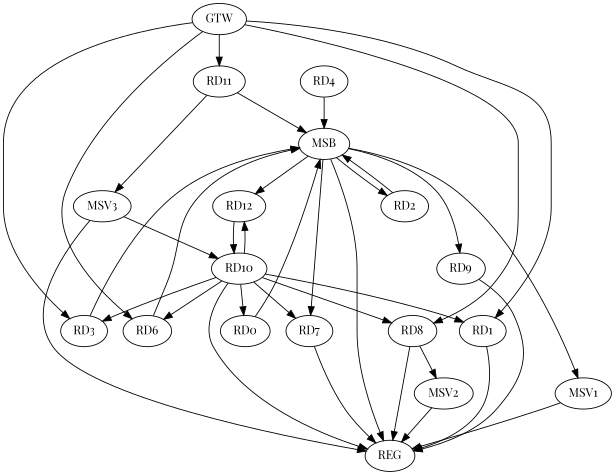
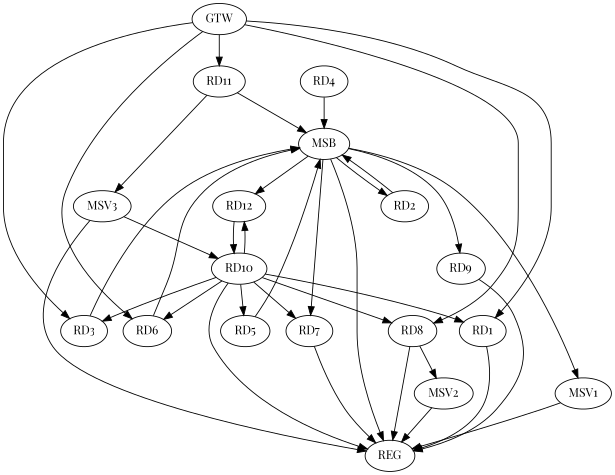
node "RD0": label "RD0" -> "RD5"
